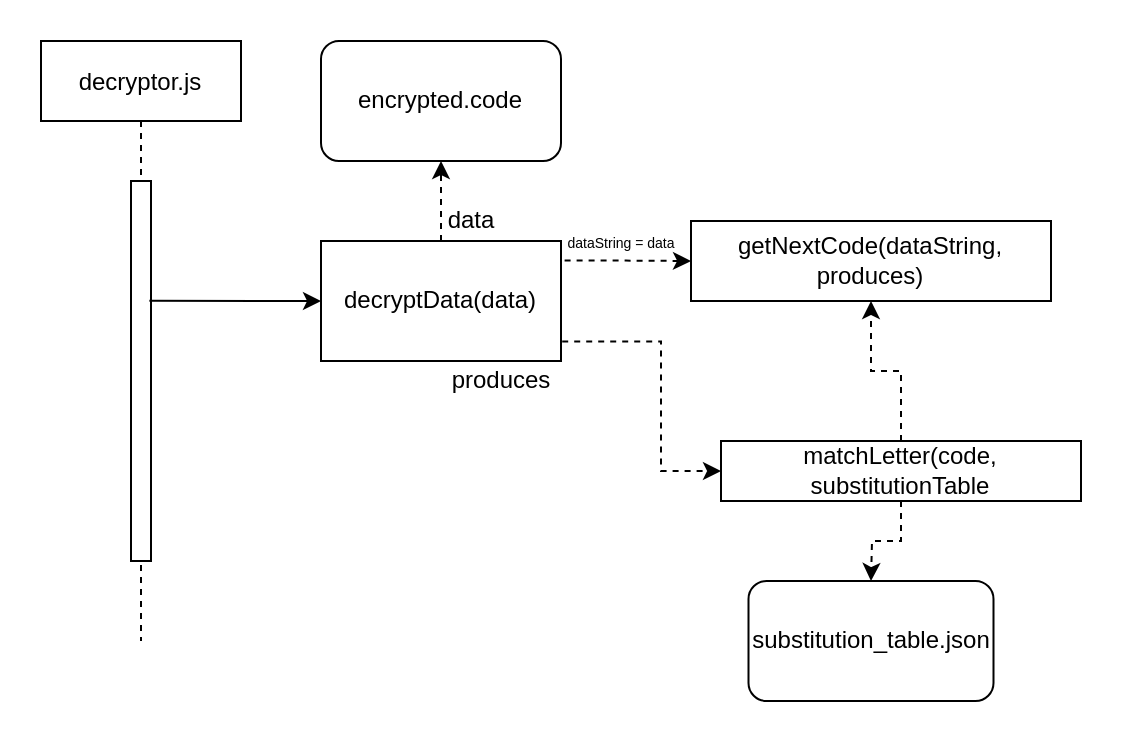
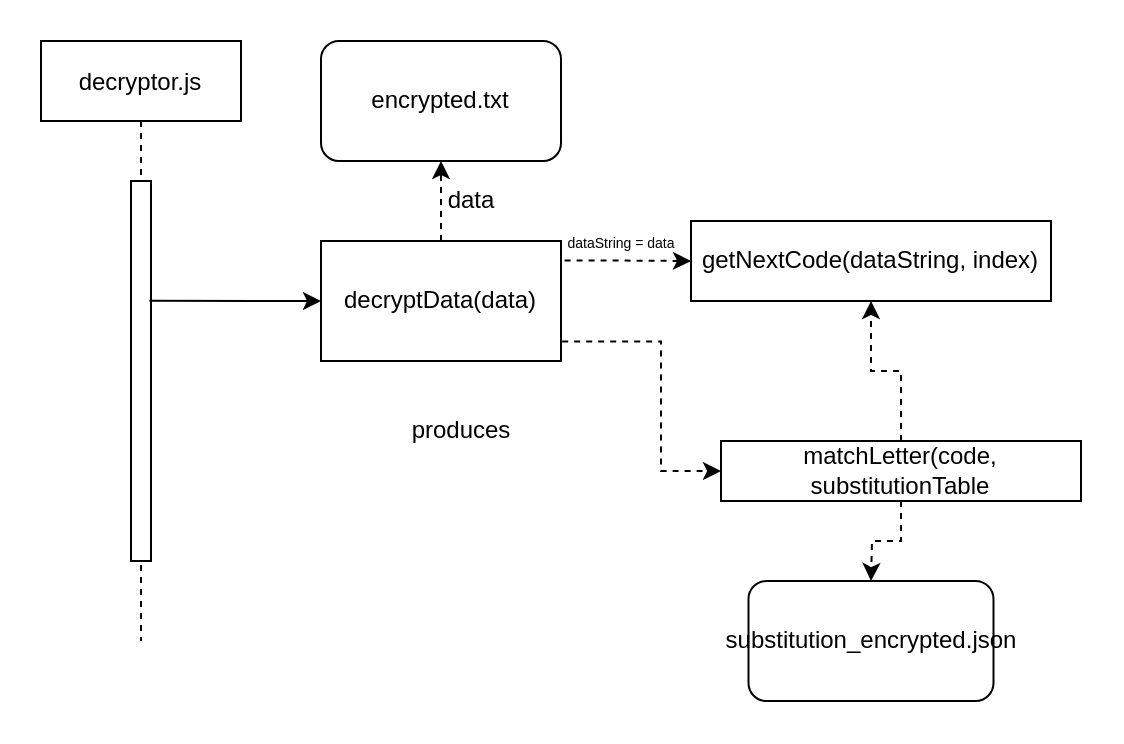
node "encrypted.code": label "encrypted.code" -> "encrypted.txt"
node "data": moved (471, 221) -> (471, 201)
node "getNextCode(dataString, produces)": label "getNextCode(dataString, produces)" -> "getNextCode(dataString, index)"
node "produces": moved (501, 381) -> (461, 431)
node "substitution_table.json": label "substitution_table.json" -> "substitution_encrypted.json"
